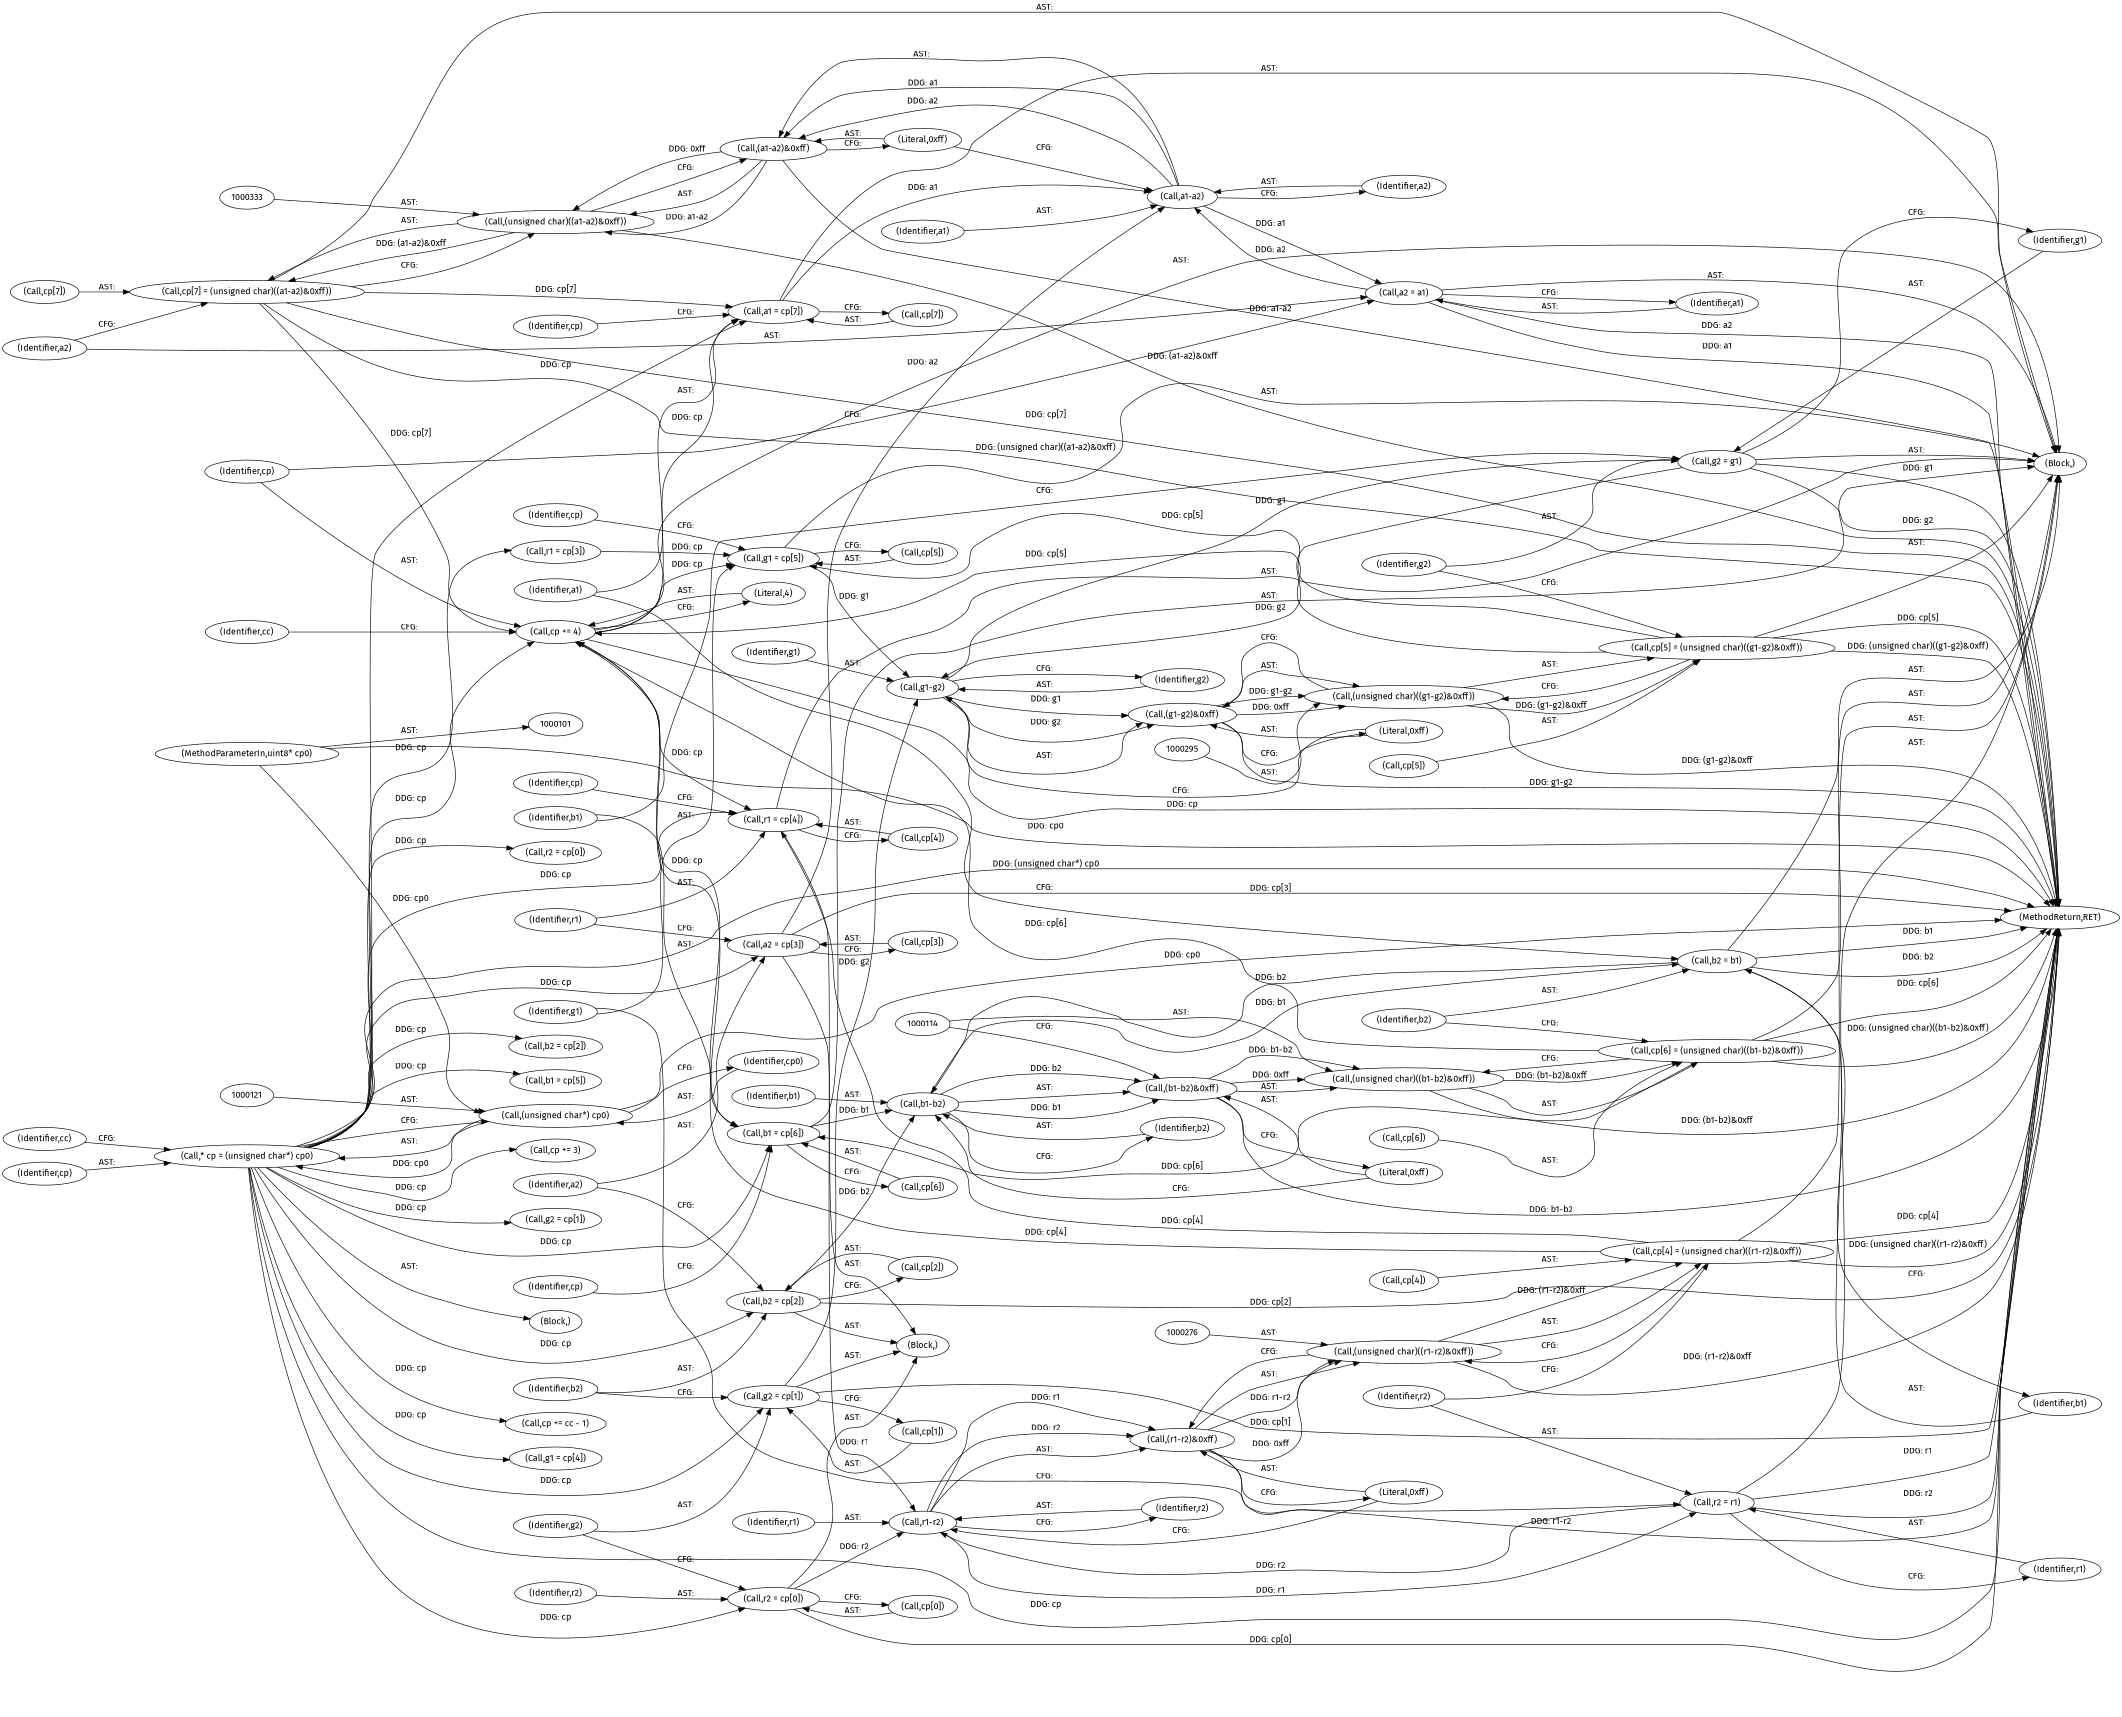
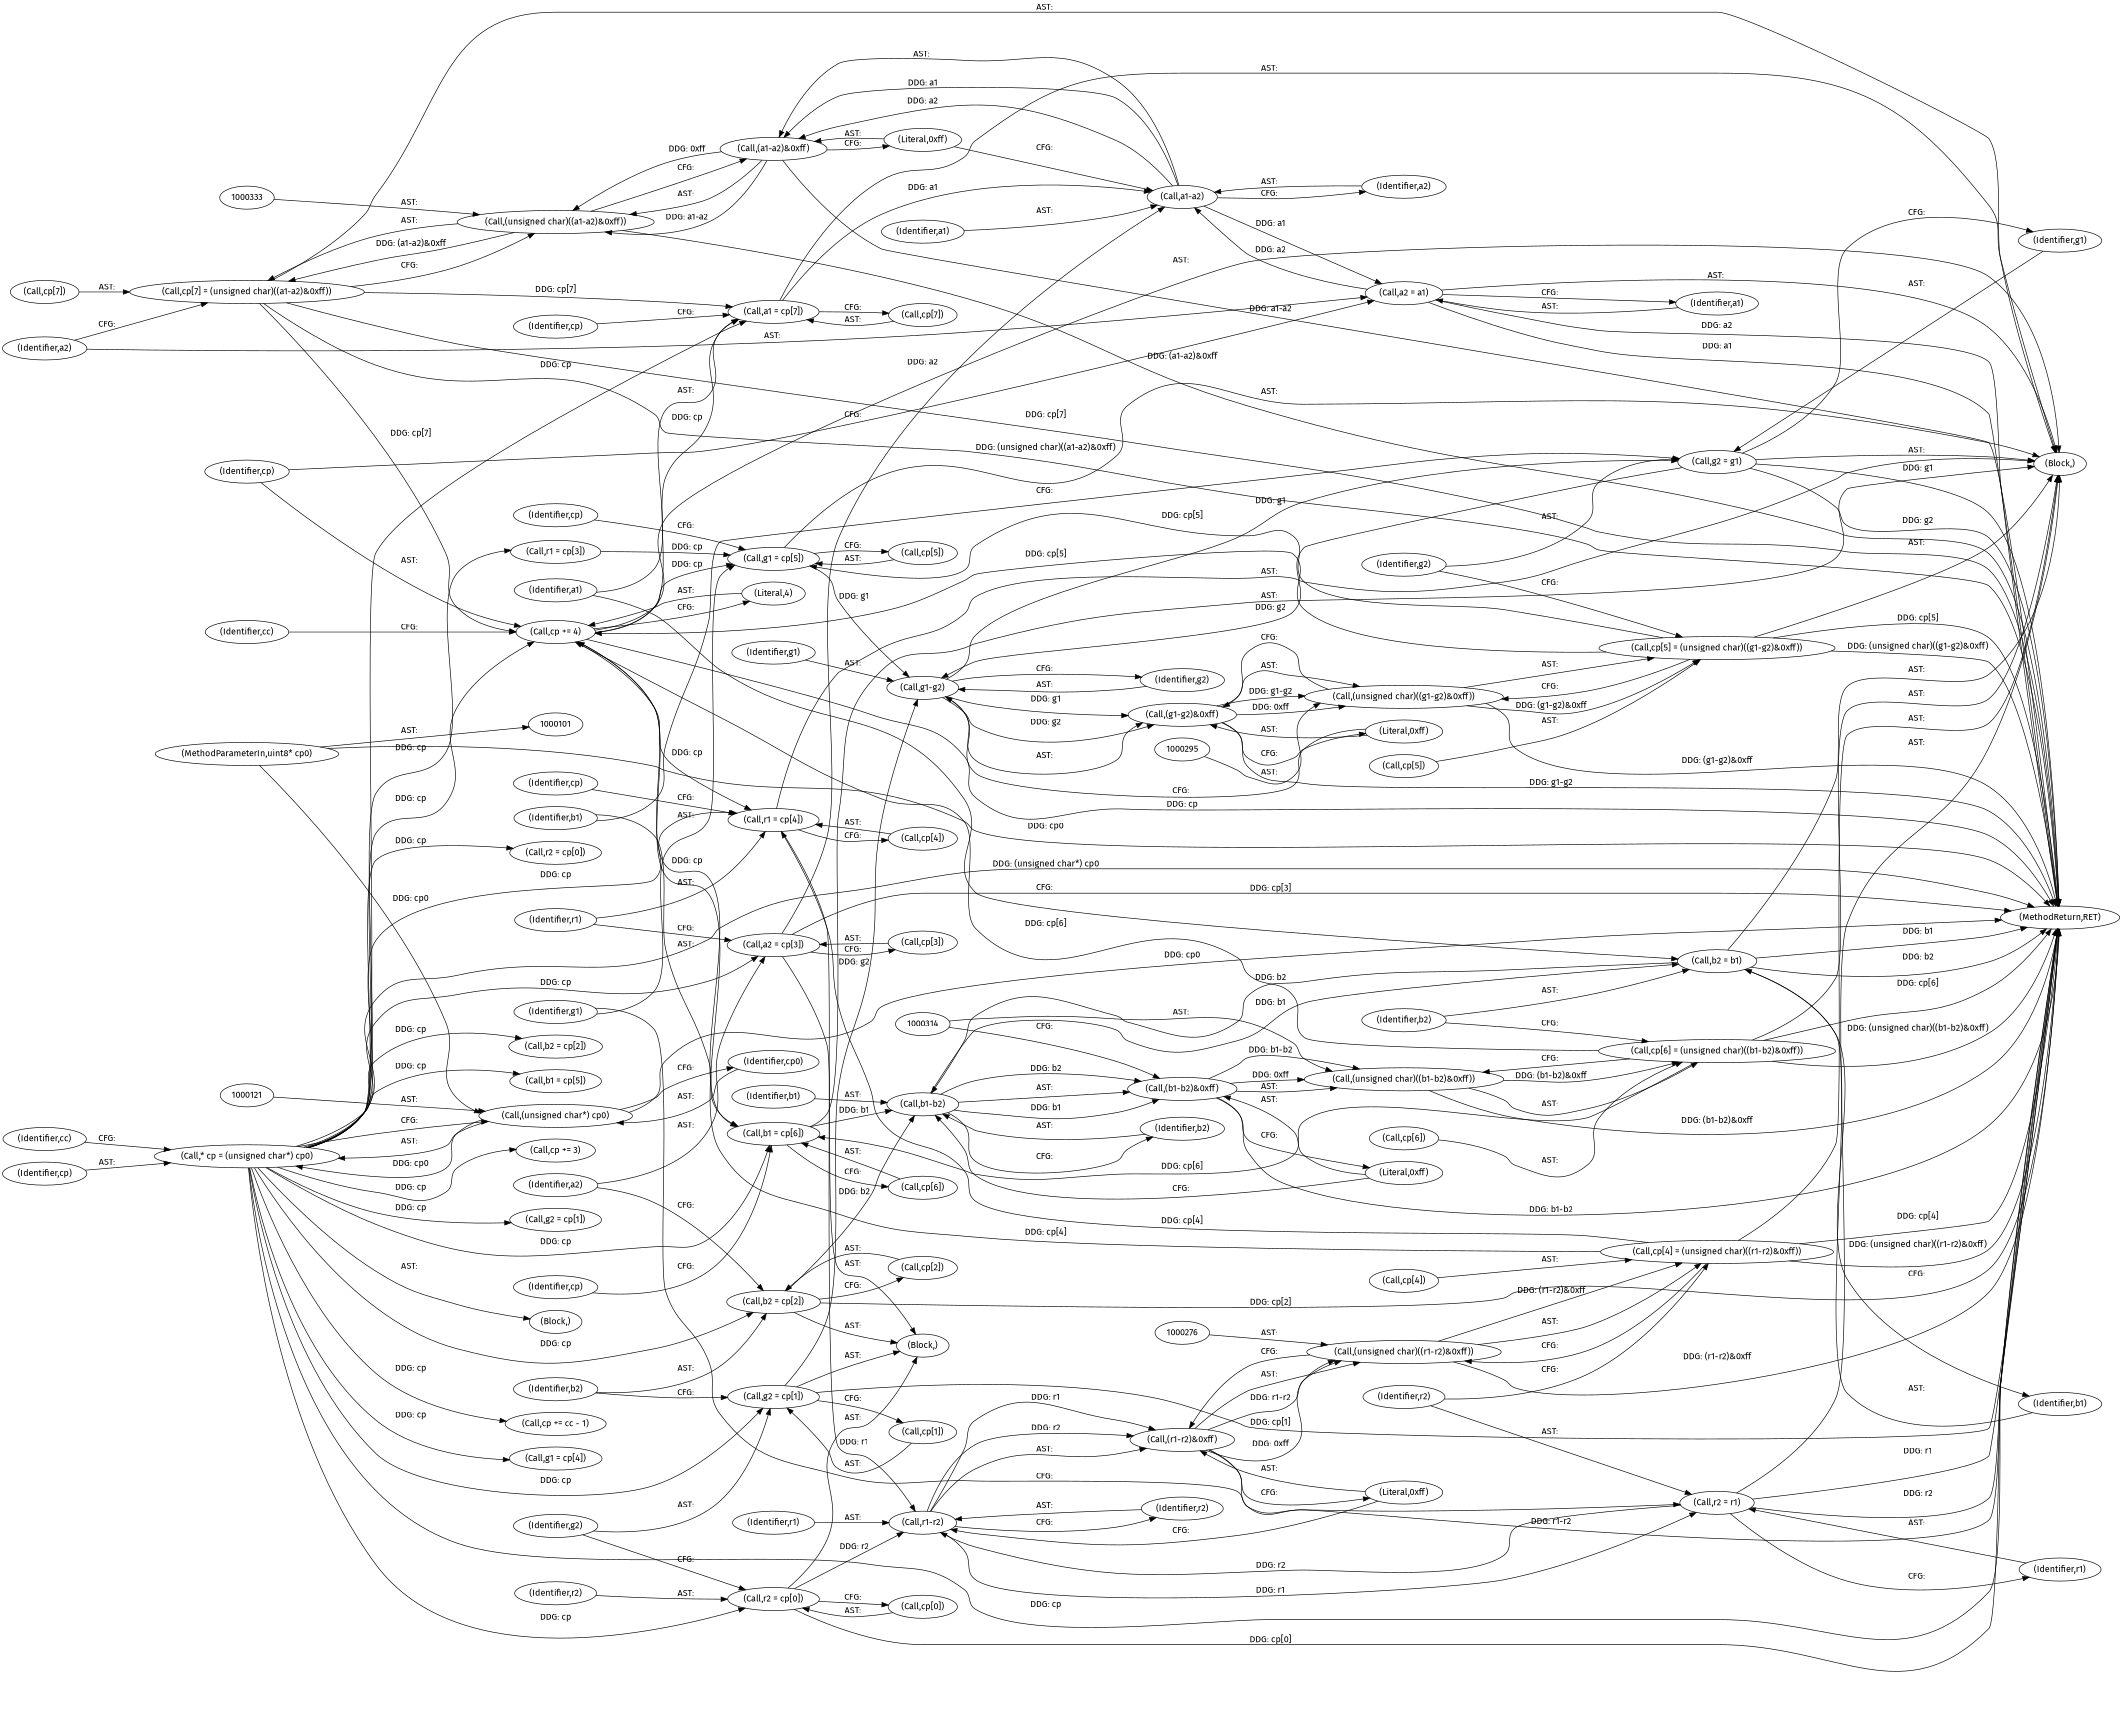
node "1000114": label "1000114" -> "1000314"
